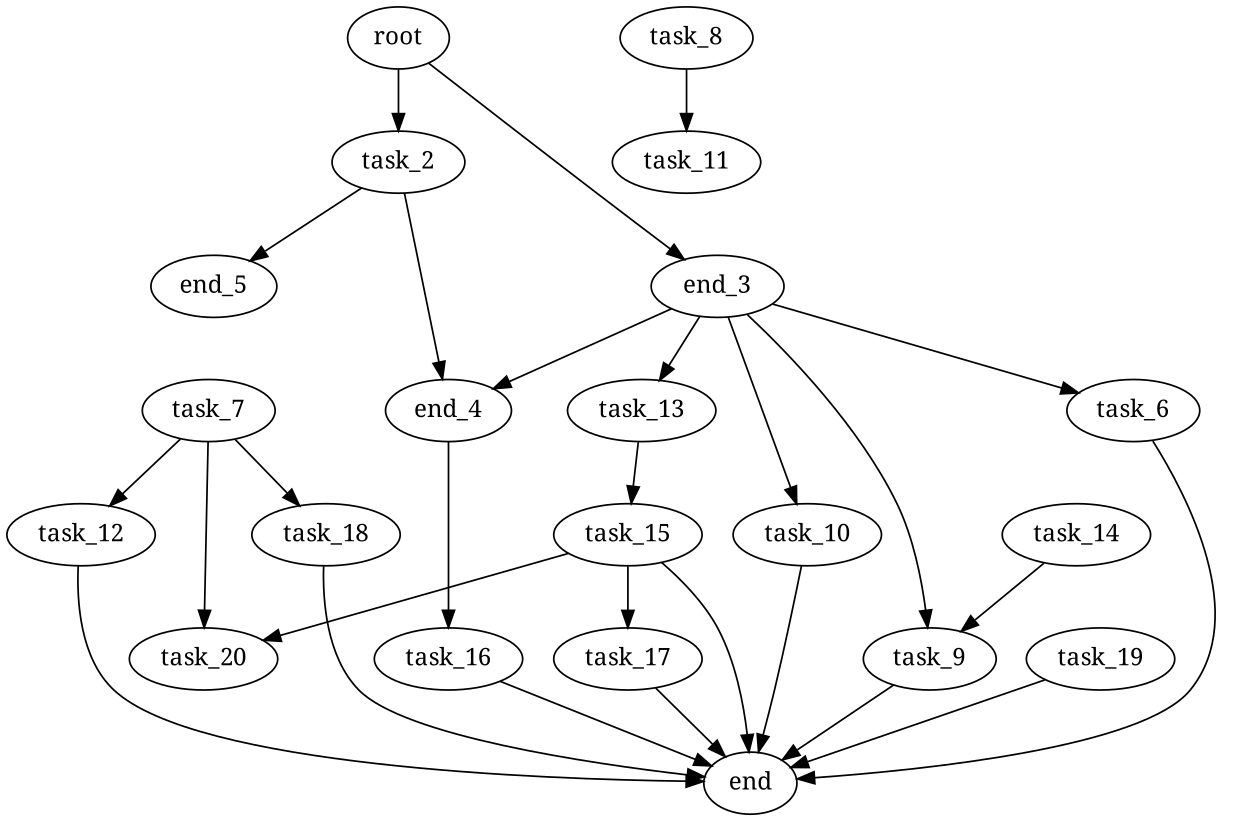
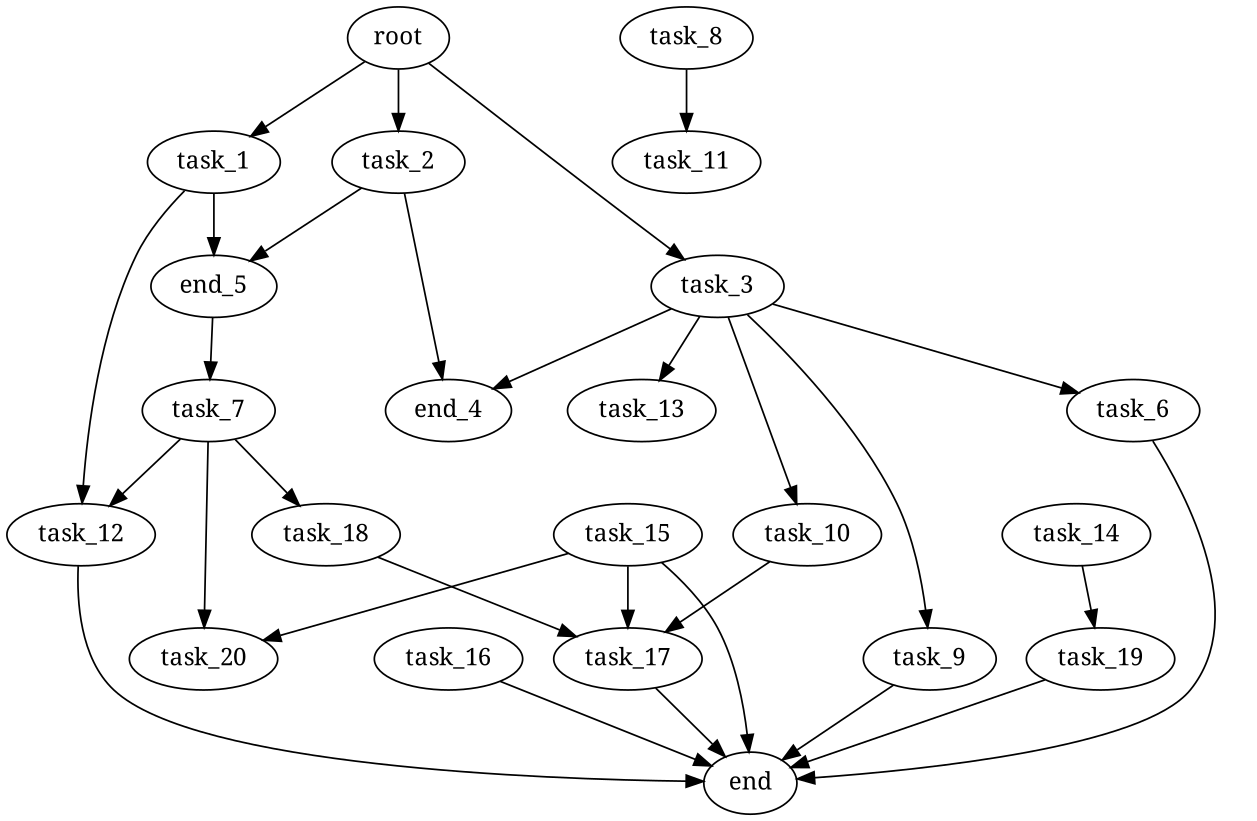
node "task_1": added
node "end_3": label "end_3" -> "task_3"
edge "end_5" -> "task_7": added
edge "task_13" -> "task_15": removed
edge "end_4" -> "task_16": removed
edge "task_14" -> "task_9": now "task_14" -> "task_19"
edge "task_10" -> "end": now "task_10" -> "task_17"
edge "task_18" -> "end": now "task_18" -> "task_17"
